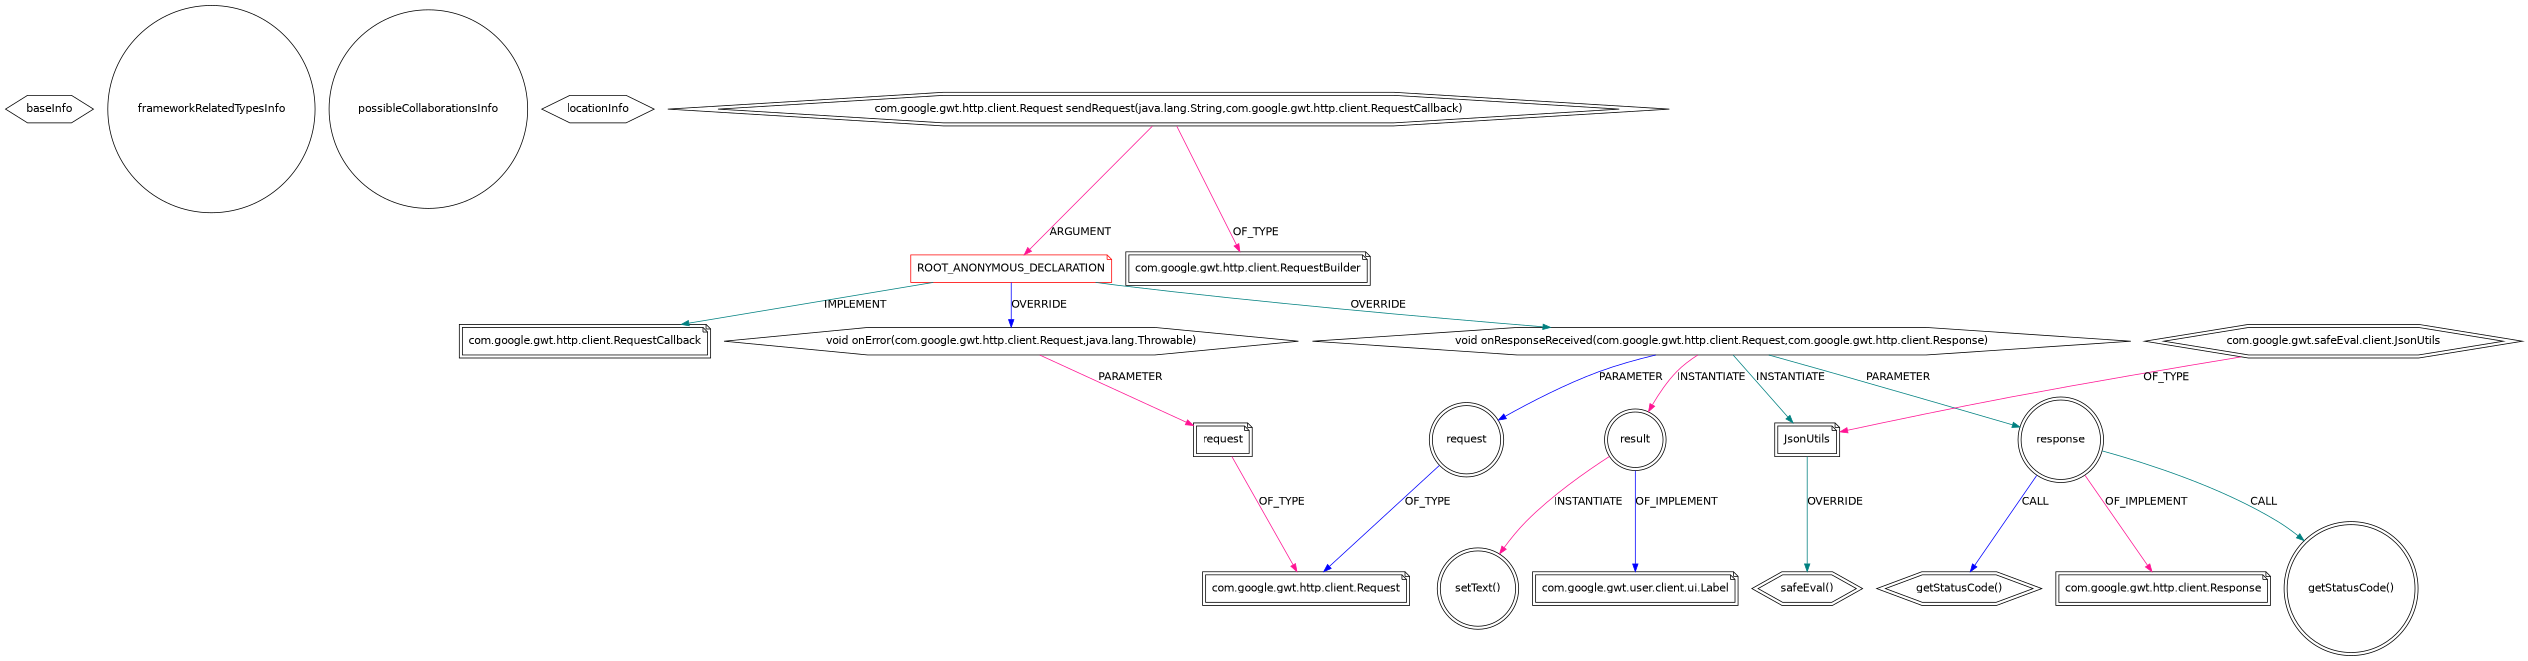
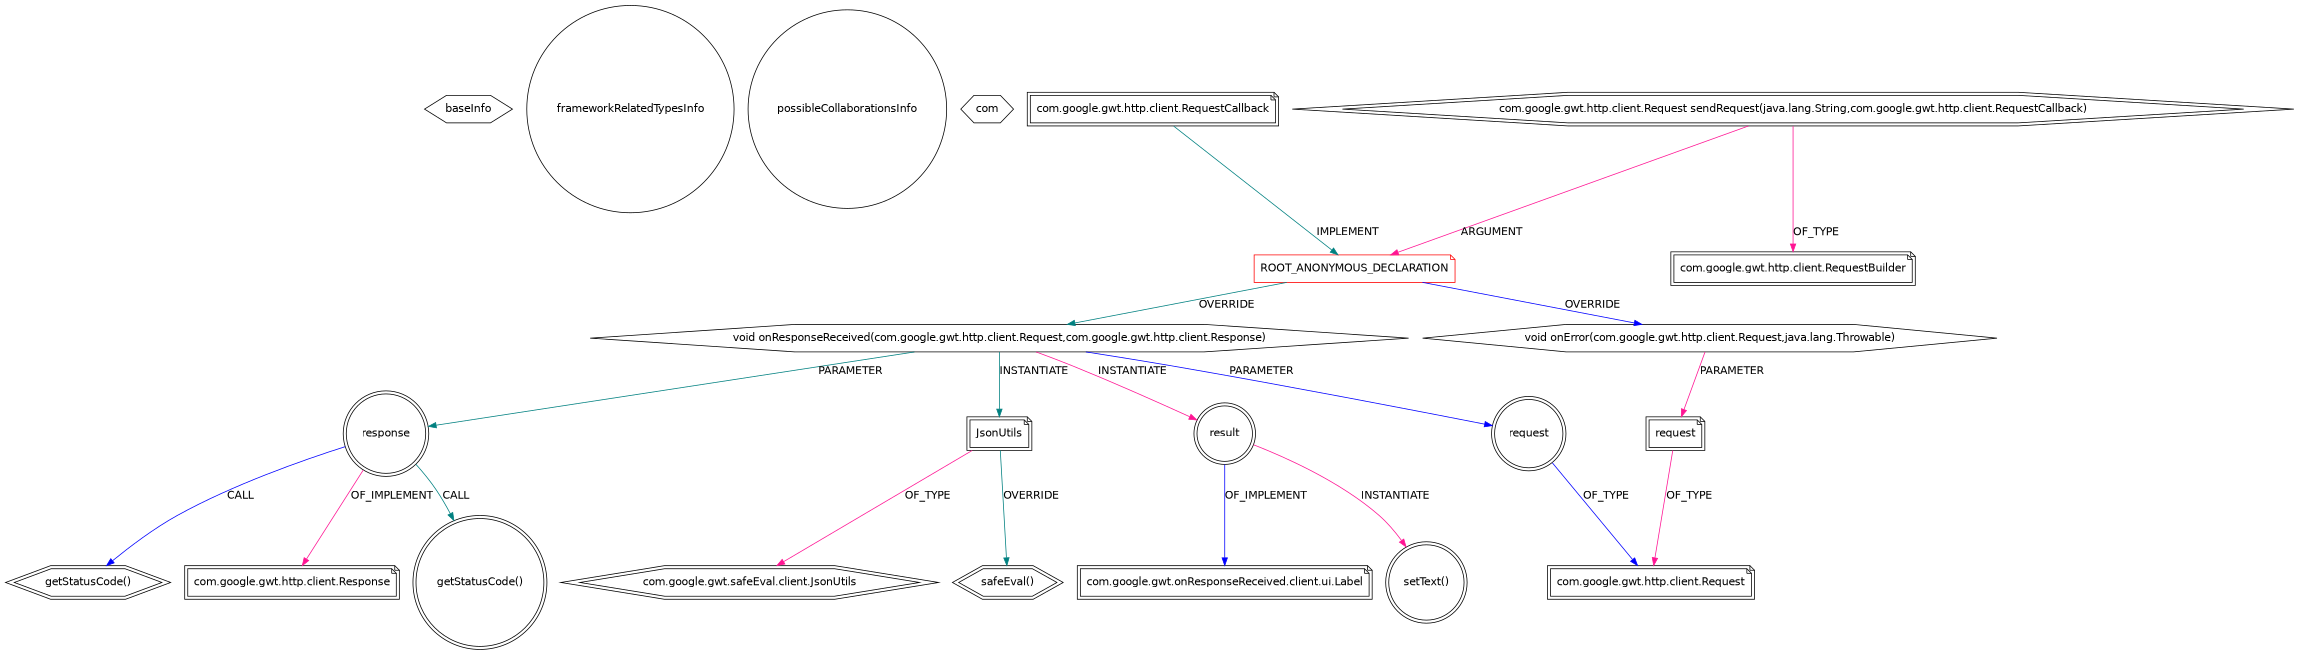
node "locationInfo": label "locationInfo" -> "com"
edge "ROOT_ANONYMOUS_DECLARATION" -> "com.google.gwt.http.client.RequestCallback": reversed
edge "com.google.gwt.safeEval.client.JsonUtils" -> "JsonUtils": reversed
node "com.google.gwt.user.client.ui.Label": label "com.google.gwt.user.client.ui.Label" -> "com.google.gwt.onResponseReceived.client.ui.Label"
